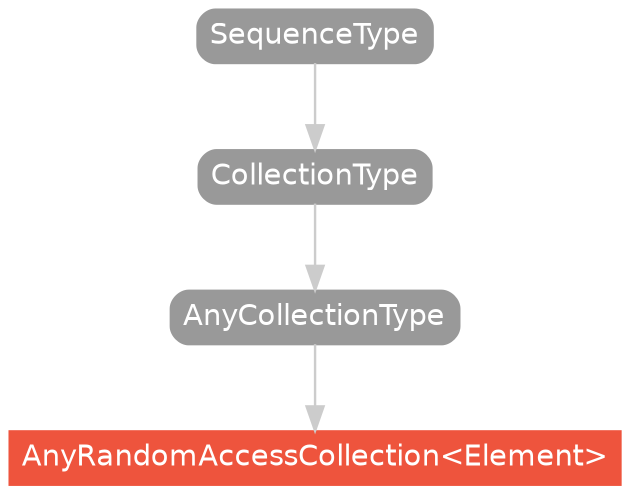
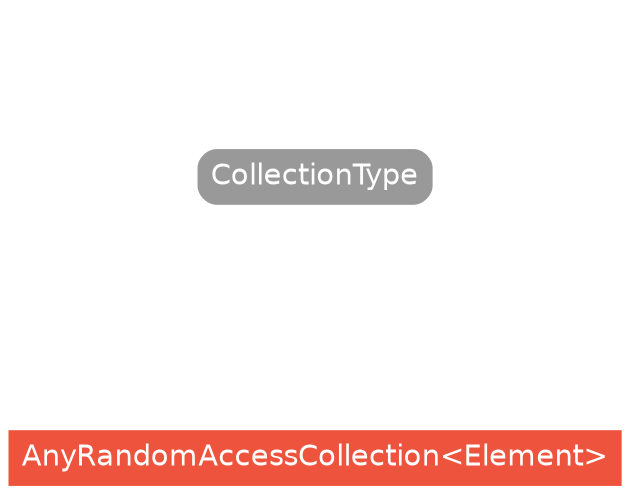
node "SequenceType": removed
node "AnyCollectionType": removed
